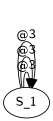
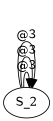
node "S_1": label "S_1" -> "S_2"
